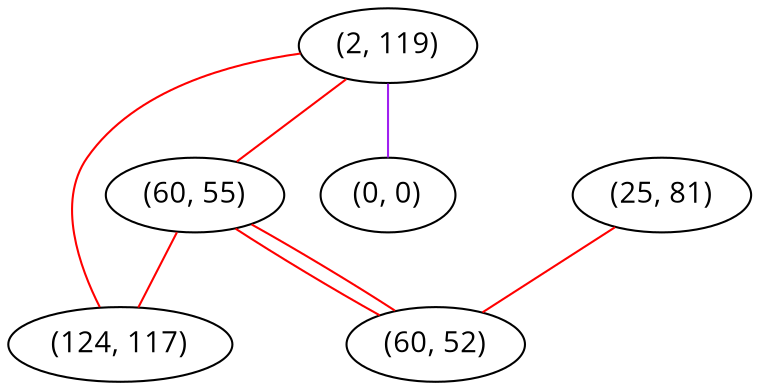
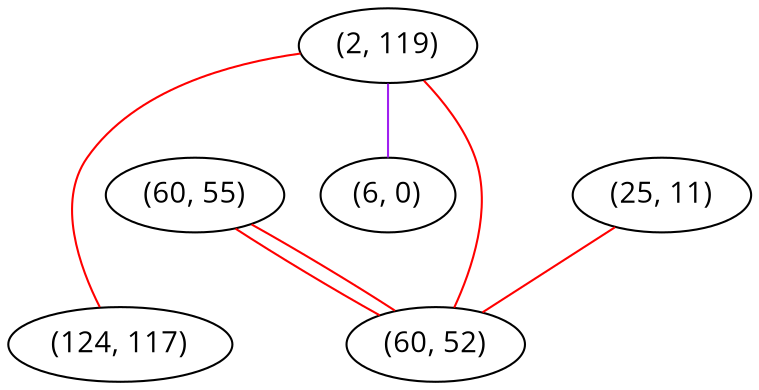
edge "(2, 119)" -- "(60, 55)": now "(2, 119)" -- "(60, 52)"
node "(0, 0)": label "(0, 0)" -> "(6, 0)"
node "(25, 81)": label "(25, 81)" -> "(25, 11)"
edge "(60, 55)" -- "(124, 117)": removed
